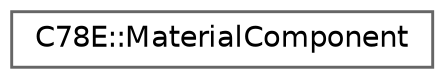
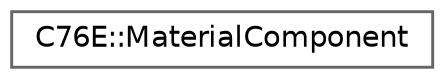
node "C78E::MaterialComponent": label "C78E::MaterialComponent" -> "C76E::MaterialComponent"
